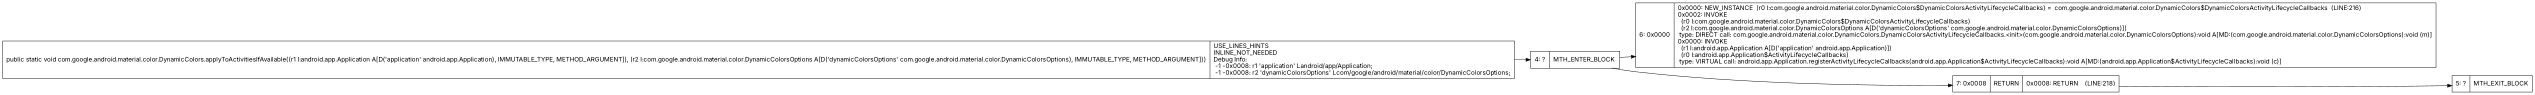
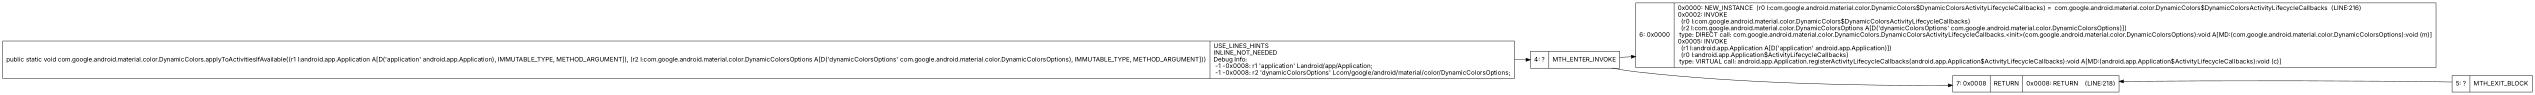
node "6: 0x0000": text "0x0000: INVOKE" -> "0x0005: INVOKE"
node "4: ?": text "MTH_ENTER_BLOCK" -> "MTH_ENTER_INVOKE"
edge "7: 0x0008" -> "5: ?": reversed
